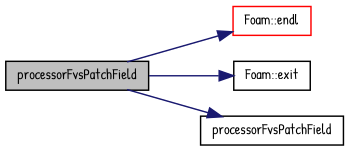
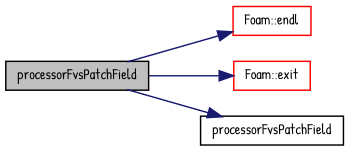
node "Foam::exit": color black -> red
